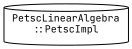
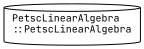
node "PetscLinearAlgebra ::PetscImpl": label "PetscLinearAlgebra ::PetscImpl" -> "PetscLinearAlgebra ::PetscLinearAlgebra"
